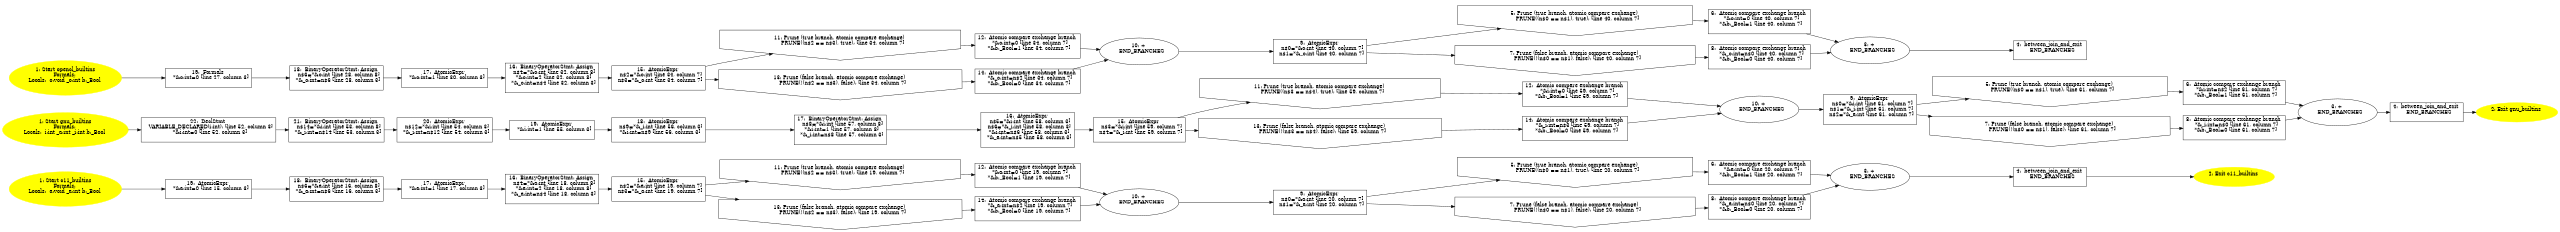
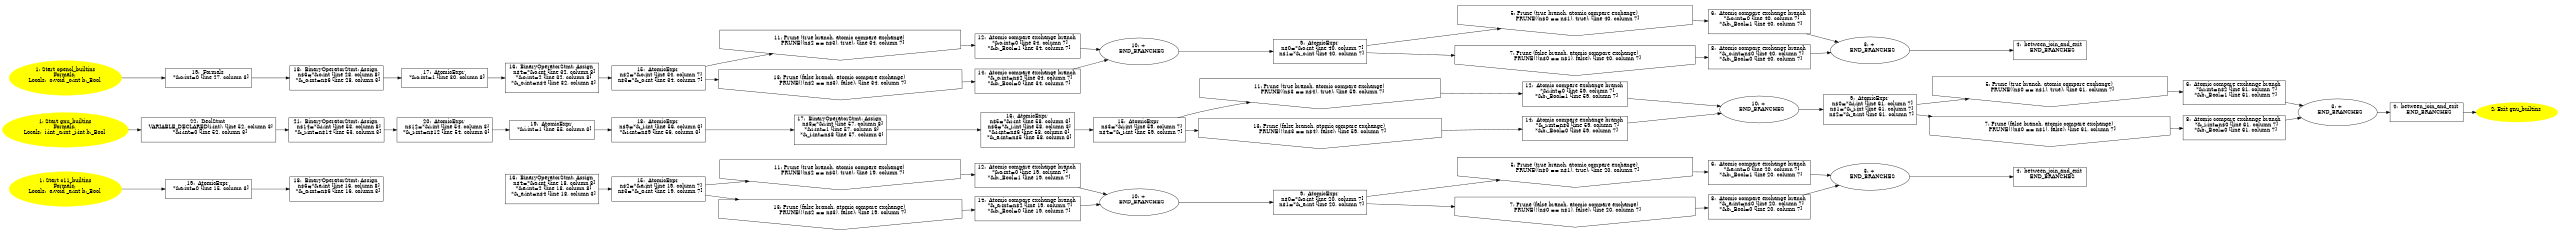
node "2: Exit c11_builtins": removed
node "17:  AtomicExpr *&a:int=1 [line 17, column 3]": removed
